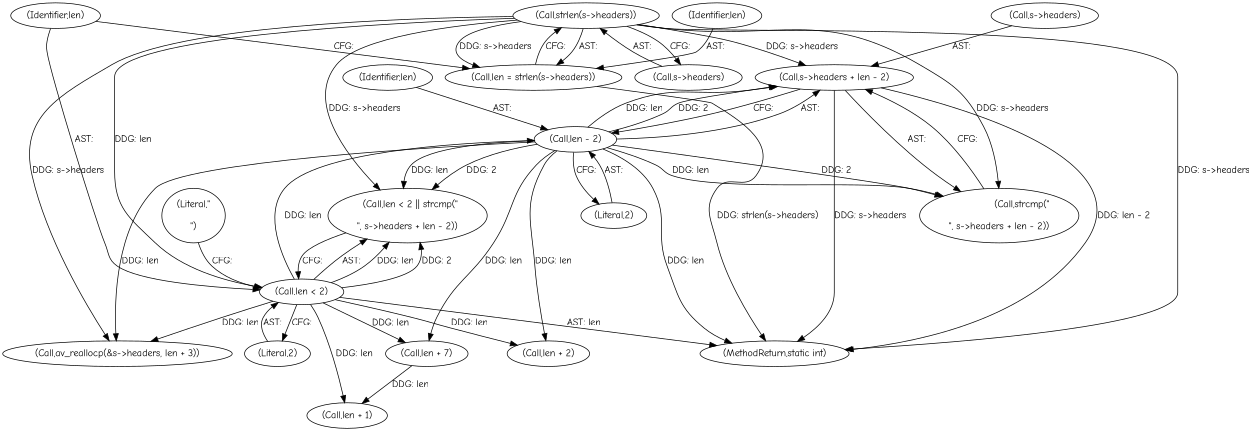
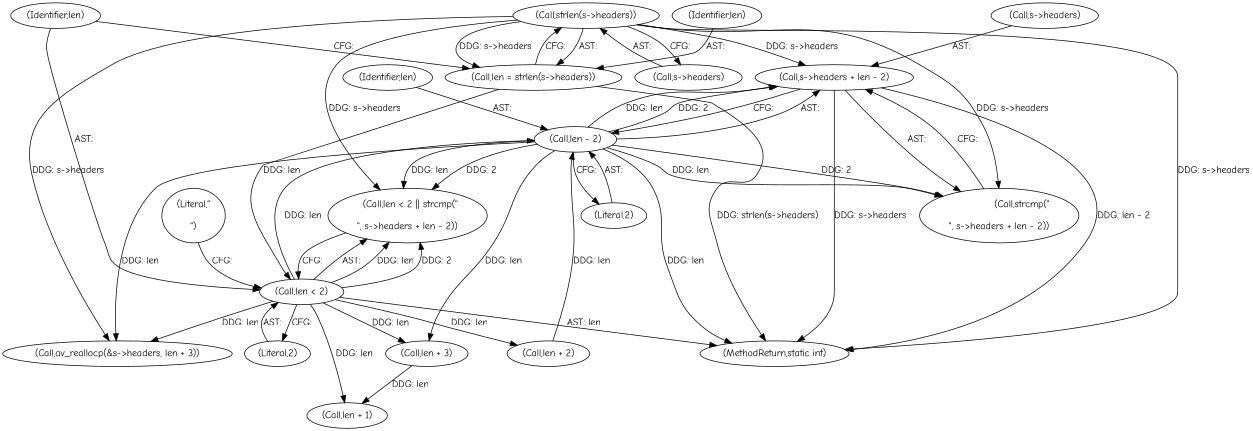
edge "(Call,strlen(s->headers))" -> "(Call,len < 2)": now "(Call,len = strlen(s->headers))" -> "(Call,len < 2)"
edge "(Call,len - 2)" -> "(Call,len + 2)": reversed
node "(Call,len + 7)": label "(Call,len + 7)" -> "(Call,len + 3)"
